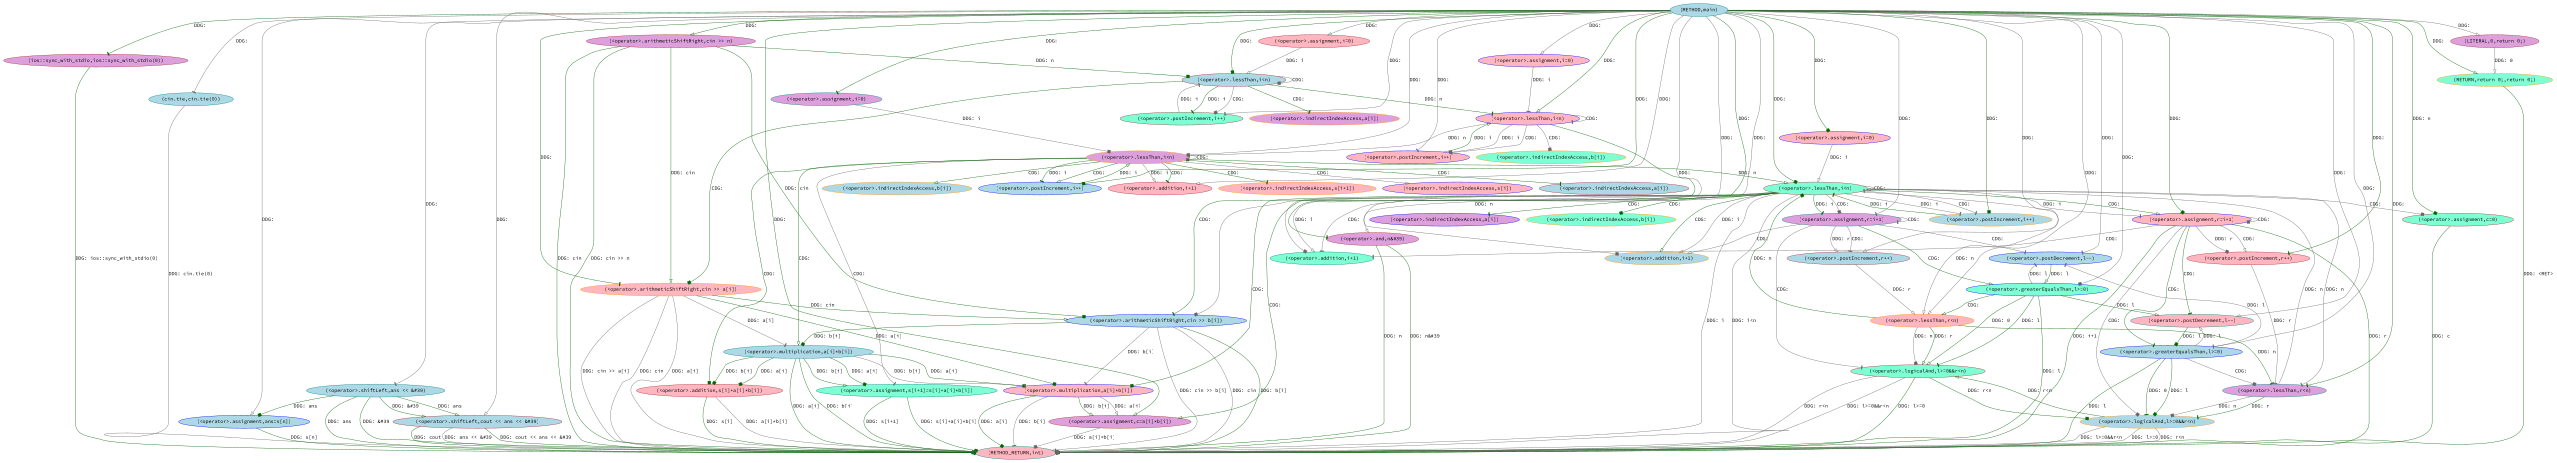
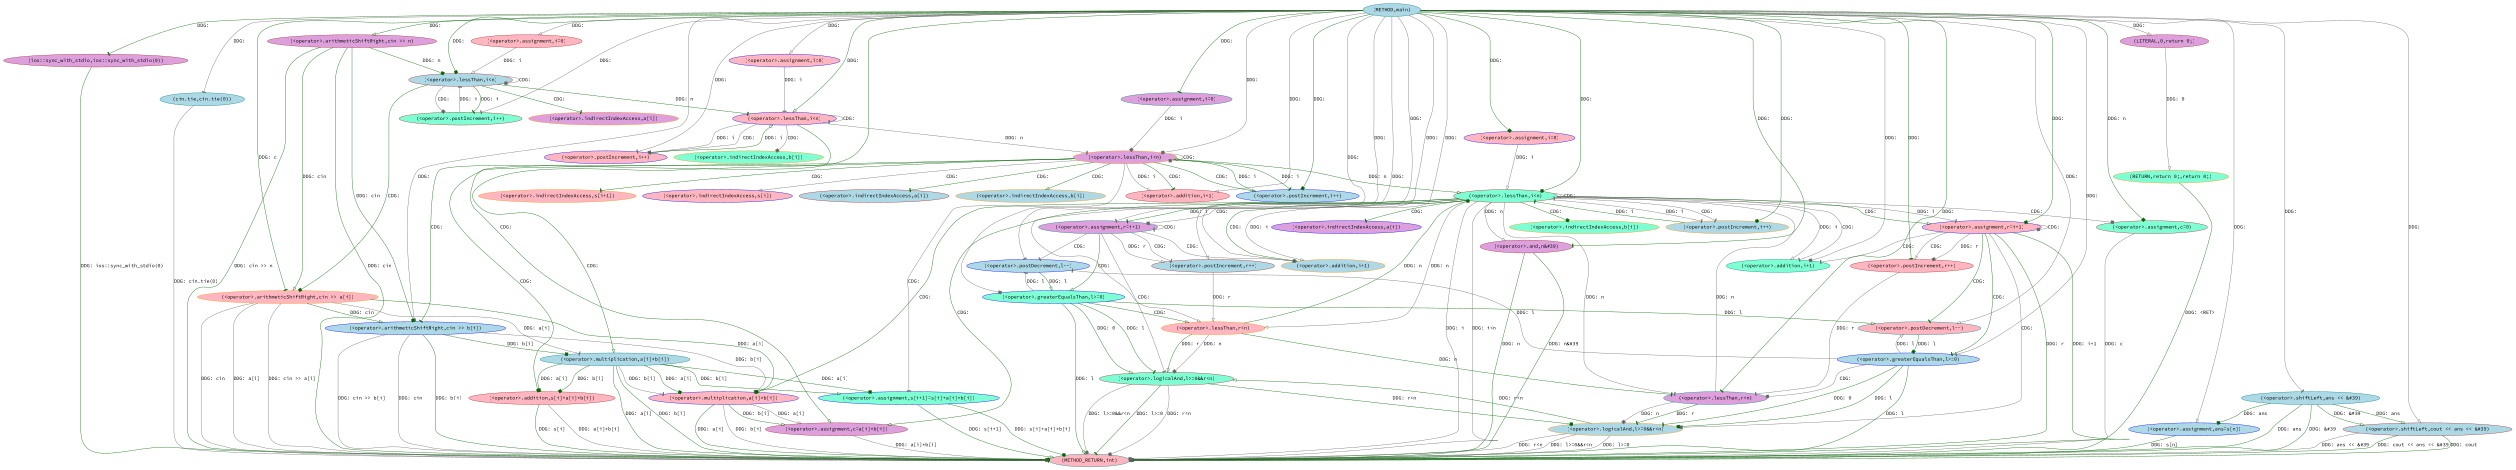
edge "(METHOD,main)" -> "(RETURN,return 0;,return 0;)": removed, label "DDG:"
edge "(METHOD,main)" -> "(<operator>.arithmeticShiftRight,cin >> a[i])": label "DDG: " -> "DDG: c"
edge "(METHOD,main)" -> "(<operator>.assignment,c=a[i]*b[i])": label "DDG: " -> "CDG: "
node "(<operator>.assignment,s[i+1]=s[i]+a[i]*b[i])": color teal -> blue
edge "(<operator>.assignment,c=0)" -> "(METHOD_RETURN,int)": color darkgreen -> gray40
